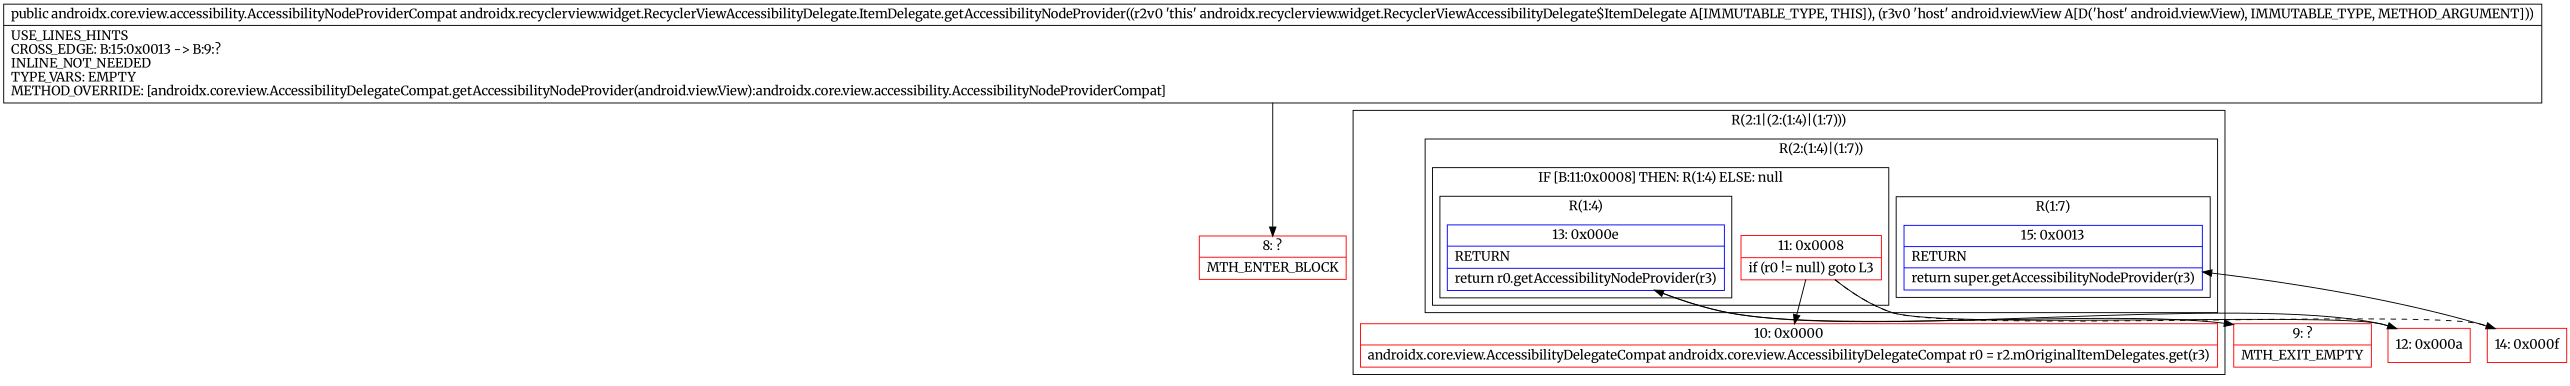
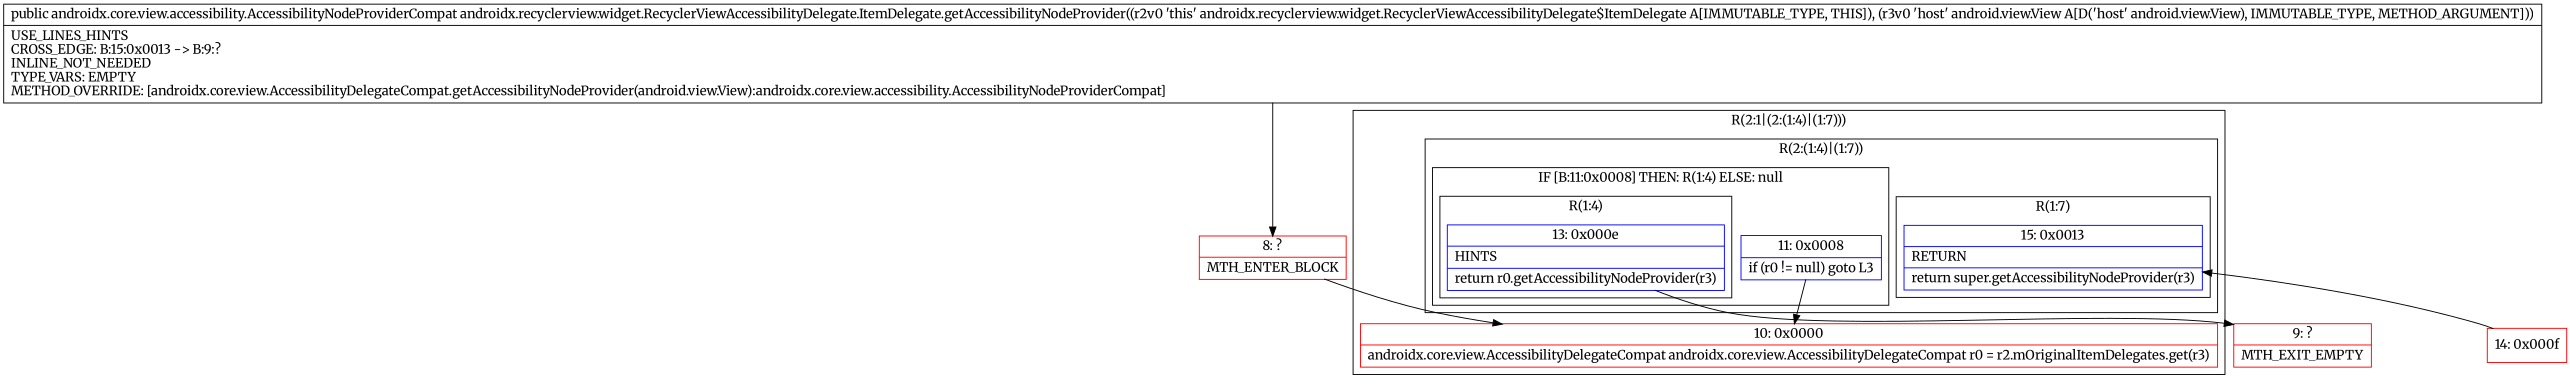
node "13: 0x000e": text "RETURN" -> "HINTS"
node "11: 0x0008": color red -> blue
edge "8: ?" -> "10: 0x0000": added
edge "11: 0x0008" -> "14: 0x000f": removed
node "12: 0x000a": removed
